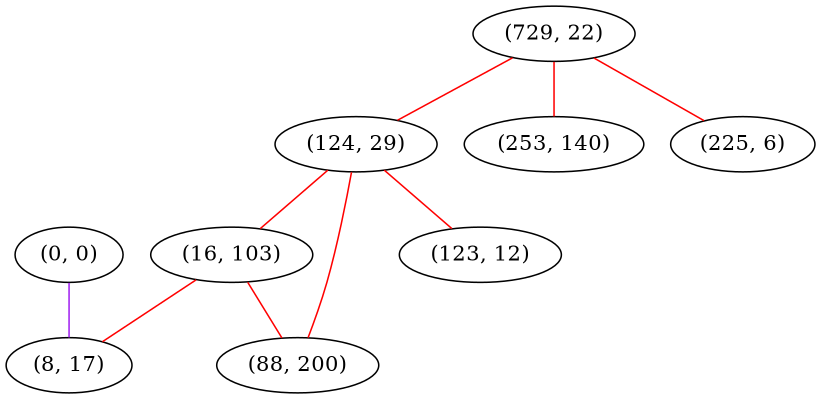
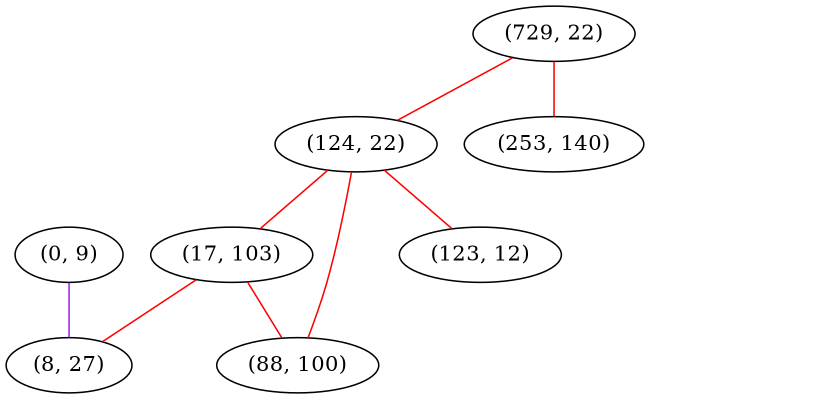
node "(124, 29)": label "(124, 29)" -> "(124, 22)"
node "(225, 6)": removed
node "(0, 0)": label "(0, 0)" -> "(0, 9)"
node "(16, 103)": label "(16, 103)" -> "(17, 103)"
node "(8, 17)": label "(8, 17)" -> "(8, 27)"
node "(88, 200)": label "(88, 200)" -> "(88, 100)"
